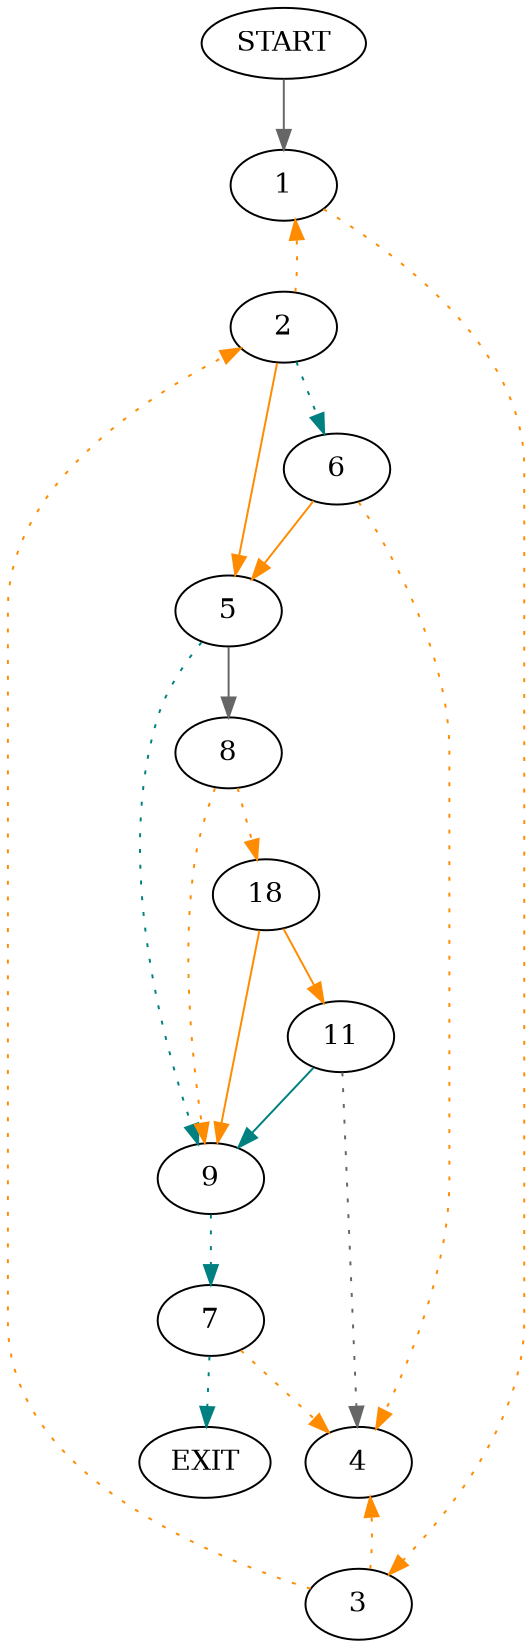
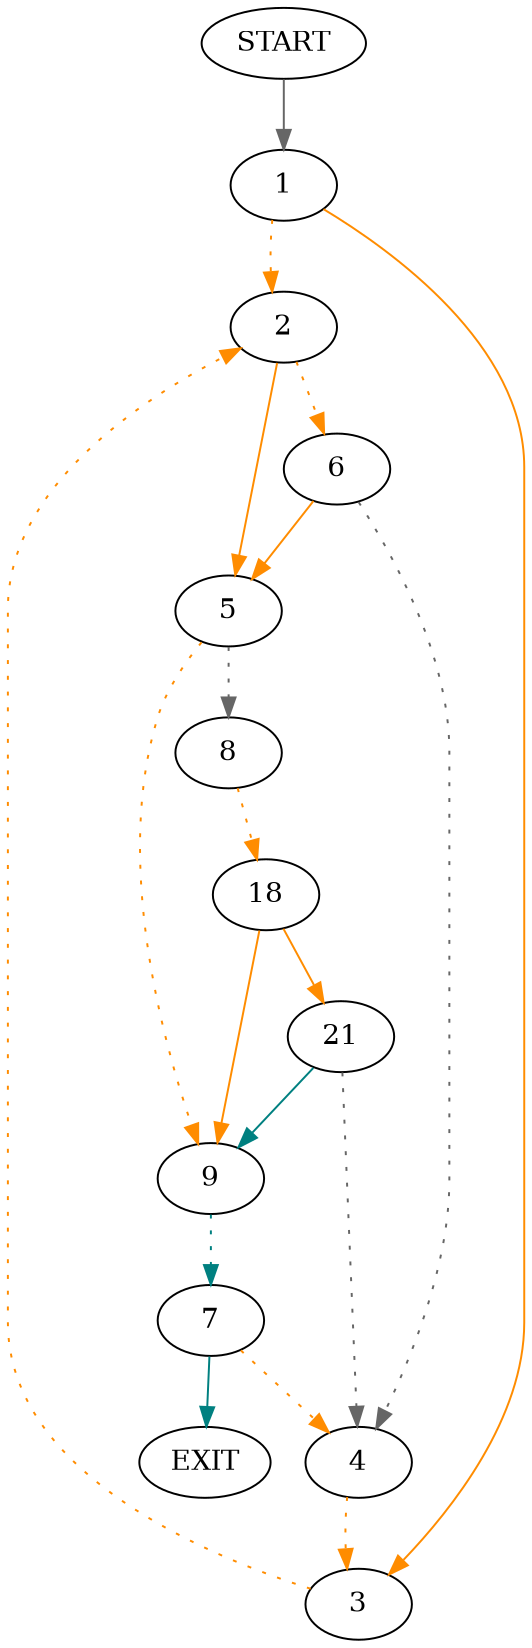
edge "2" -> "1": reversed
edge "2" -> "6": color teal -> darkorange
edge "5" -> "8": style solid -> dotted
edge "1" -> "3": style dotted -> solid
edge "5" -> "9": color teal -> darkorange
edge "6" -> "4": color darkorange -> gray40
edge "8" -> "9": removed
node "11": label "11" -> "21"
edge "7" -> "EXIT": style dotted -> solid
edge "3" -> "4": reversed
